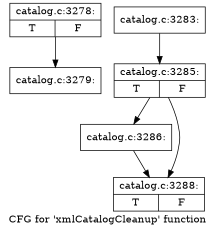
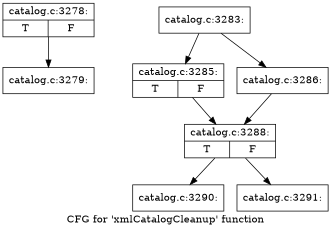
edge "catalog.c:3285:" -> "catalog.c:3286:": now "catalog.c:3283:" -> "catalog.c:3286:"
node "catalog.c:3290:": added
node "catalog.c:3291:": added
